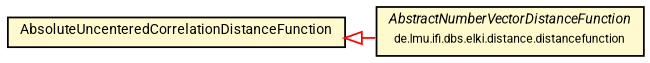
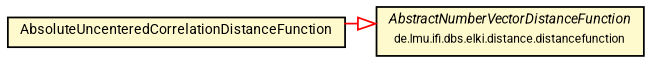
edge "AbstractNumberVectorDistanceFunction" -> "AbsoluteUncenteredCorrelationDistanceFunction": reversed
